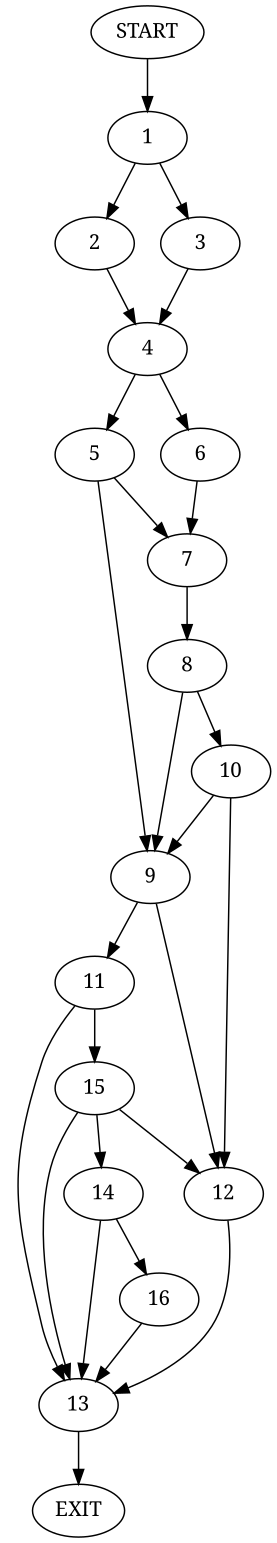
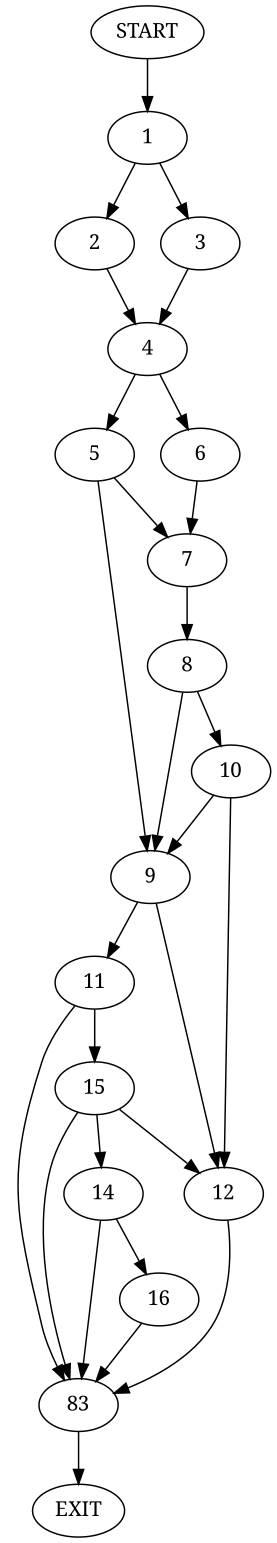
node "13": label "13" -> "83"
